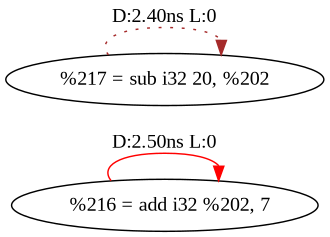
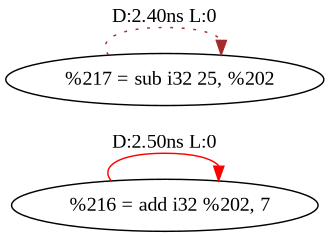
node "%217 = sub i32 20, %202": label "%217 = sub i32 20, %202" -> "%217 = sub i32 25, %202"
